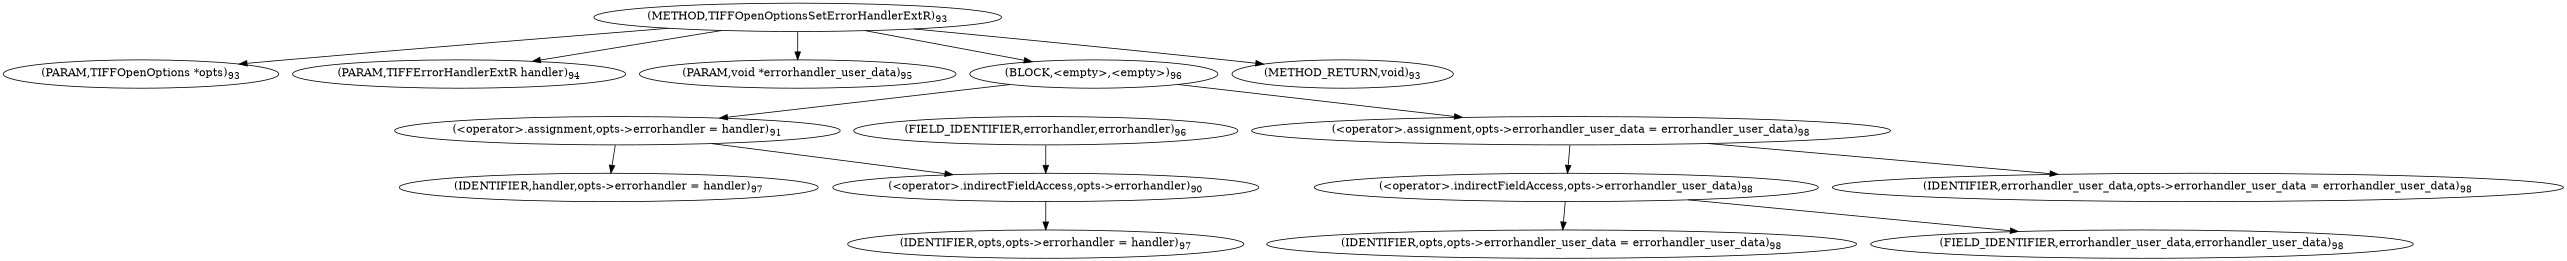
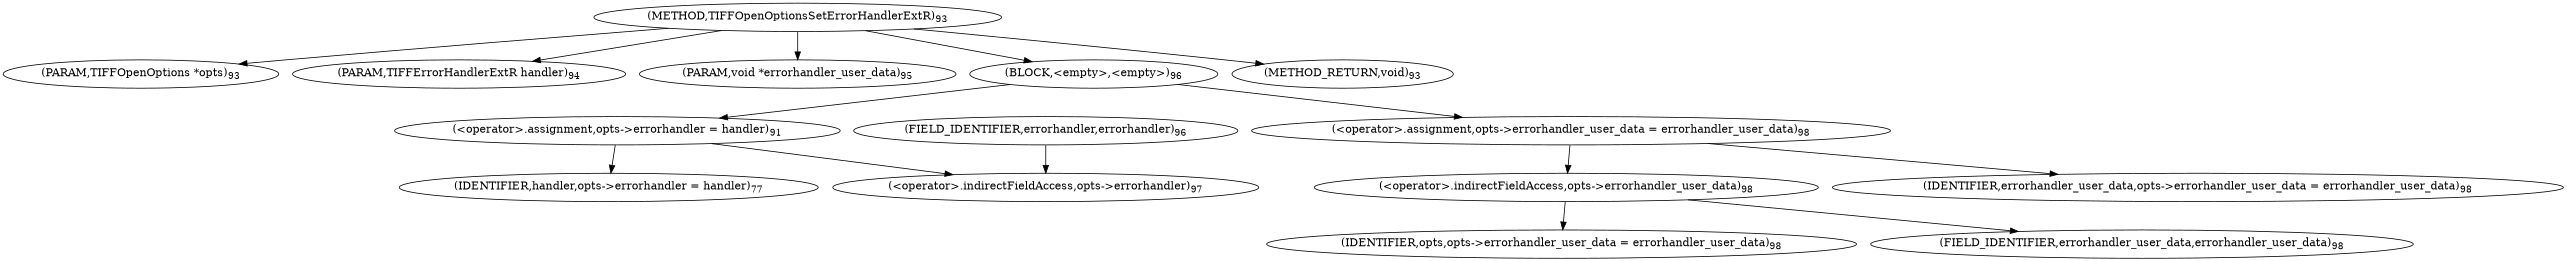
node "(IDENTIFIER,handler,opts->errorhandler = handler)": text "97" -> "77"
node "(<operator>.indirectFieldAccess,opts->errorhandler)": text "90" -> "97"
node "(IDENTIFIER,opts,opts->errorhandler = handler)": removed
